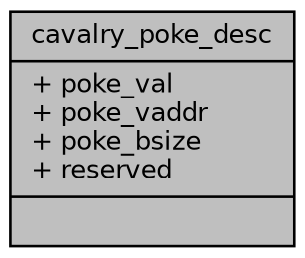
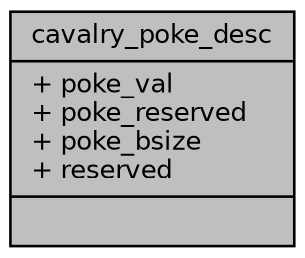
node "cavalry_poke_desc": text "+ poke_vaddr" -> "+ poke_reserved"
